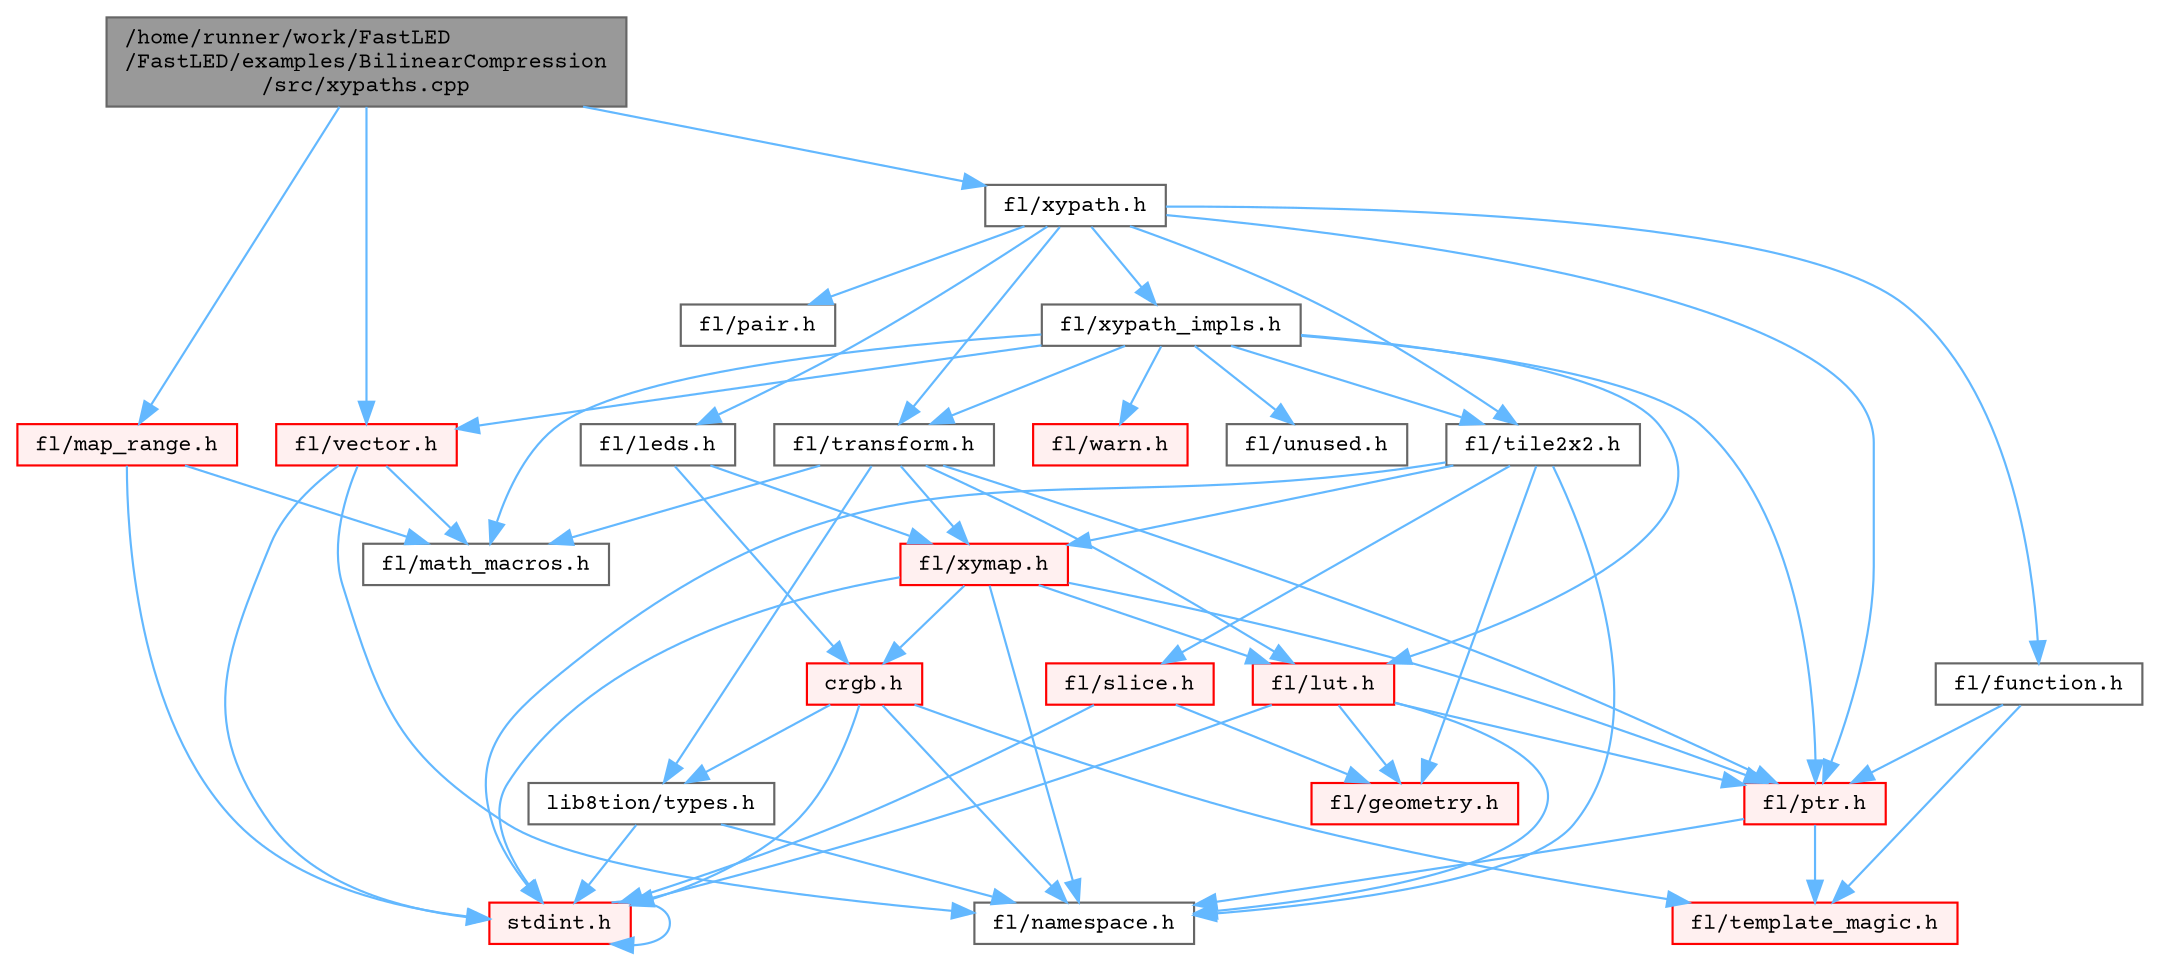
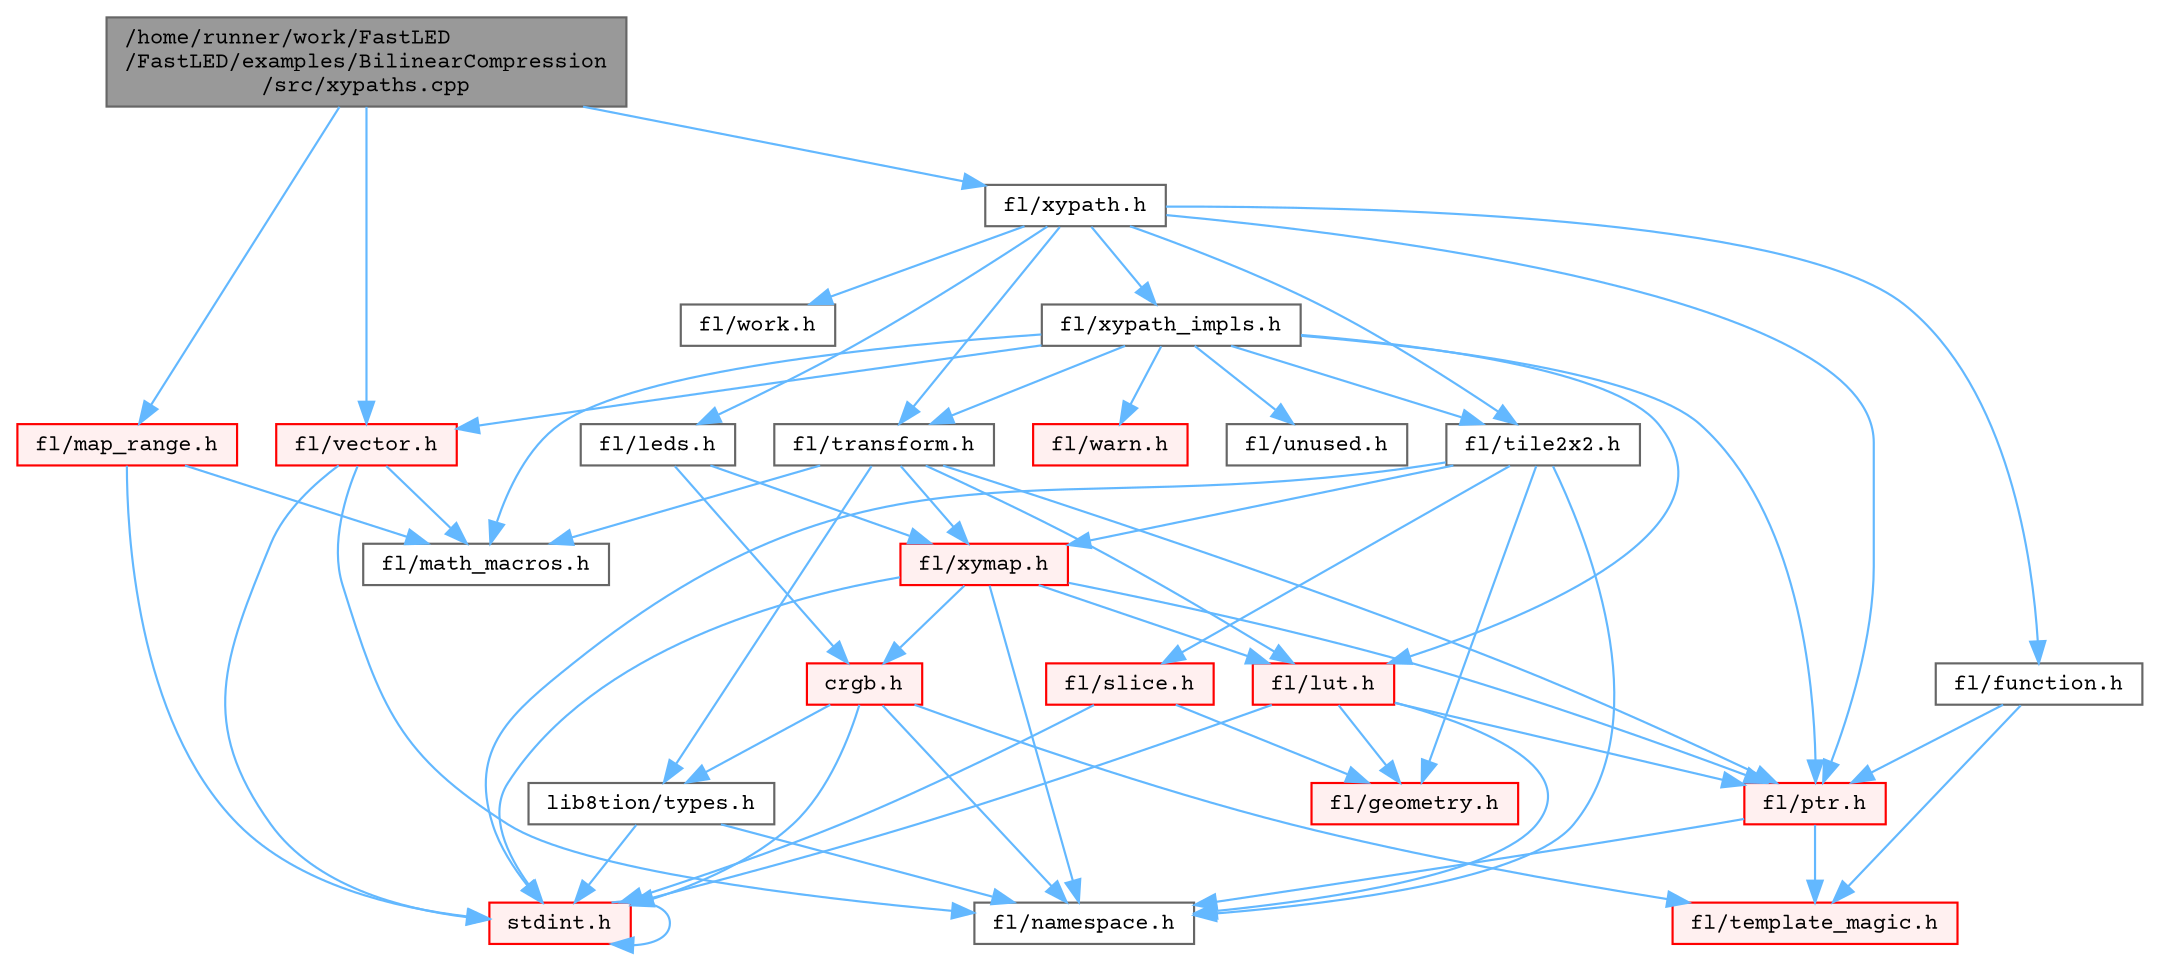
node "fl/pair.h": label "fl/pair.h" -> "fl/work.h"
